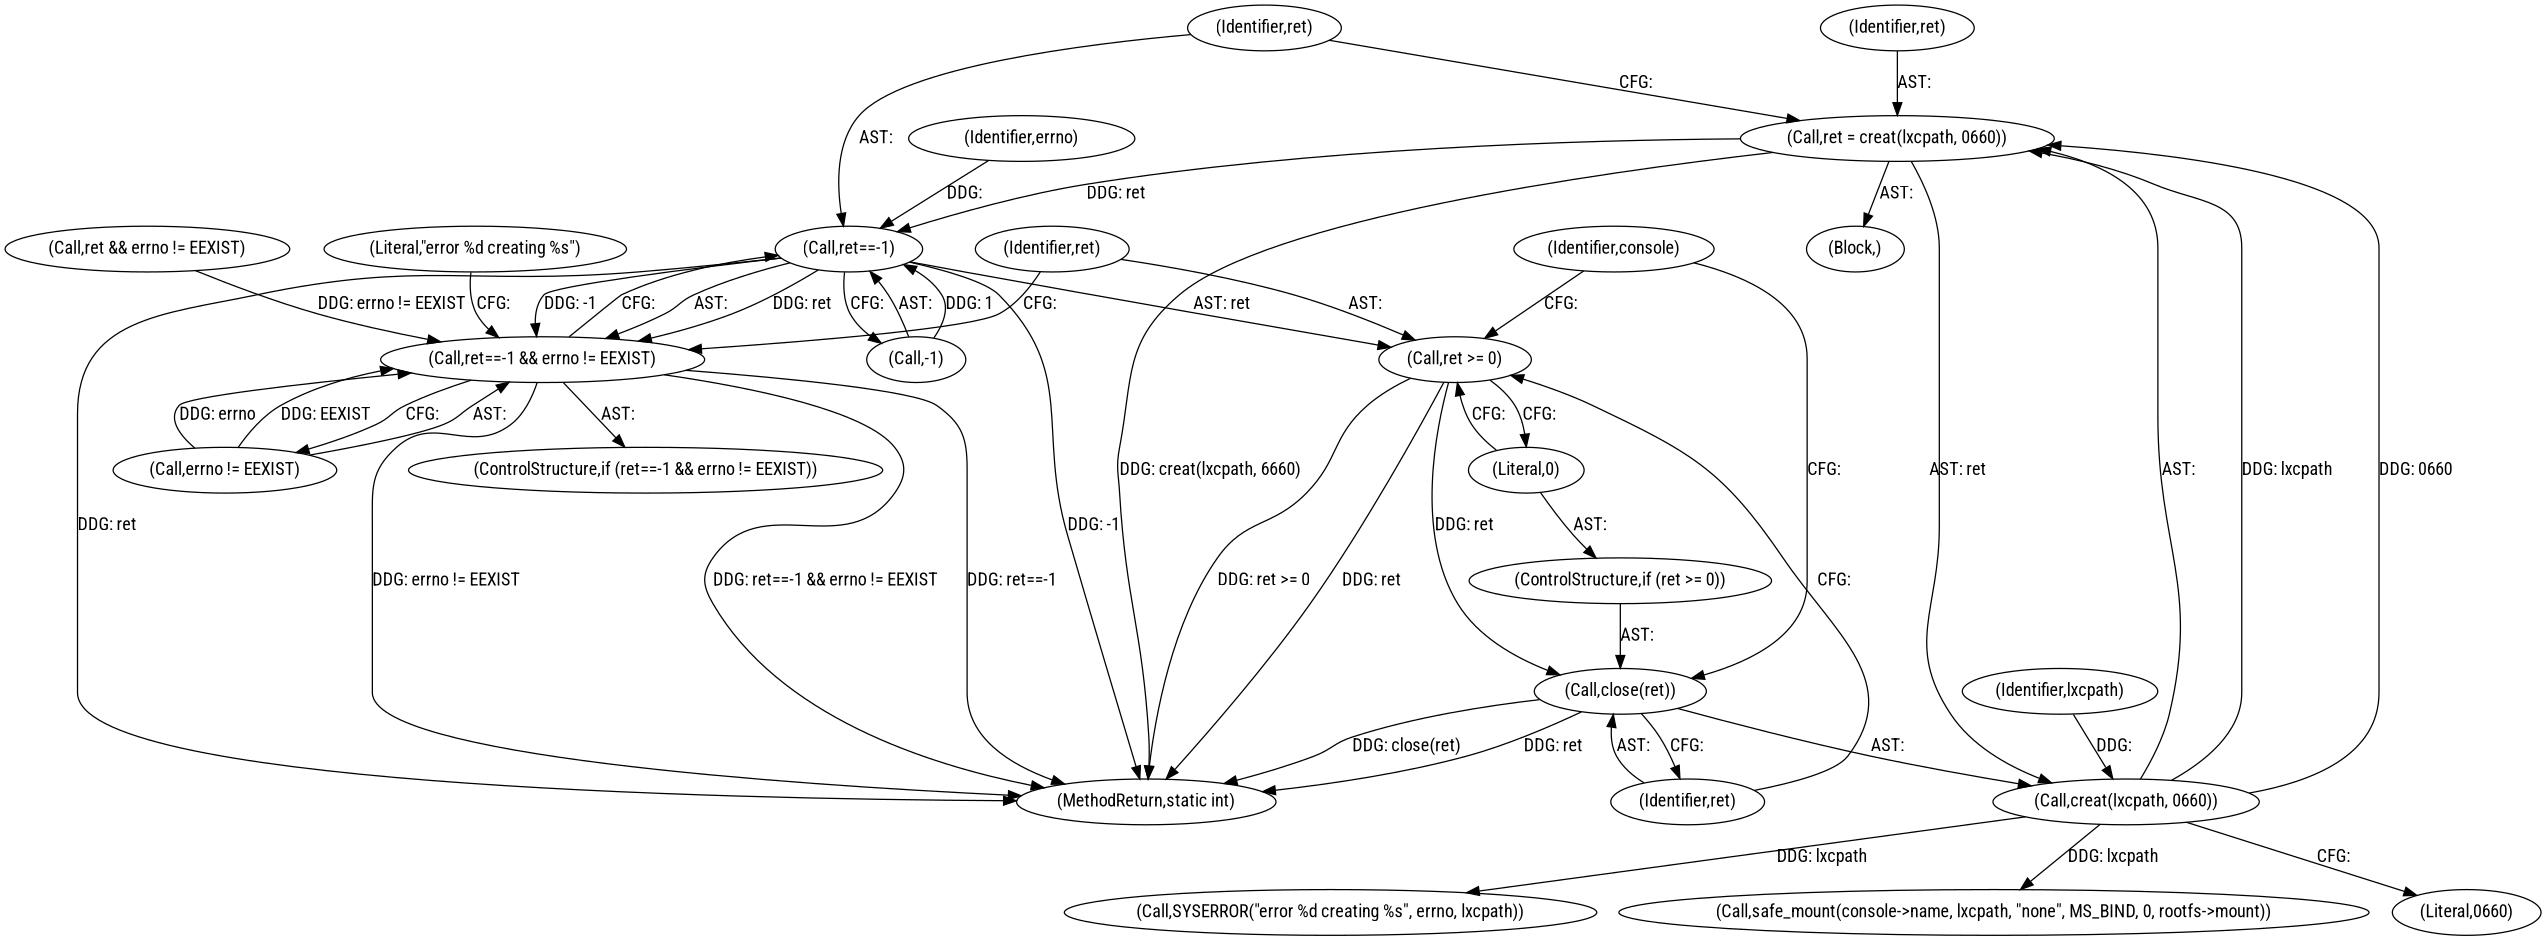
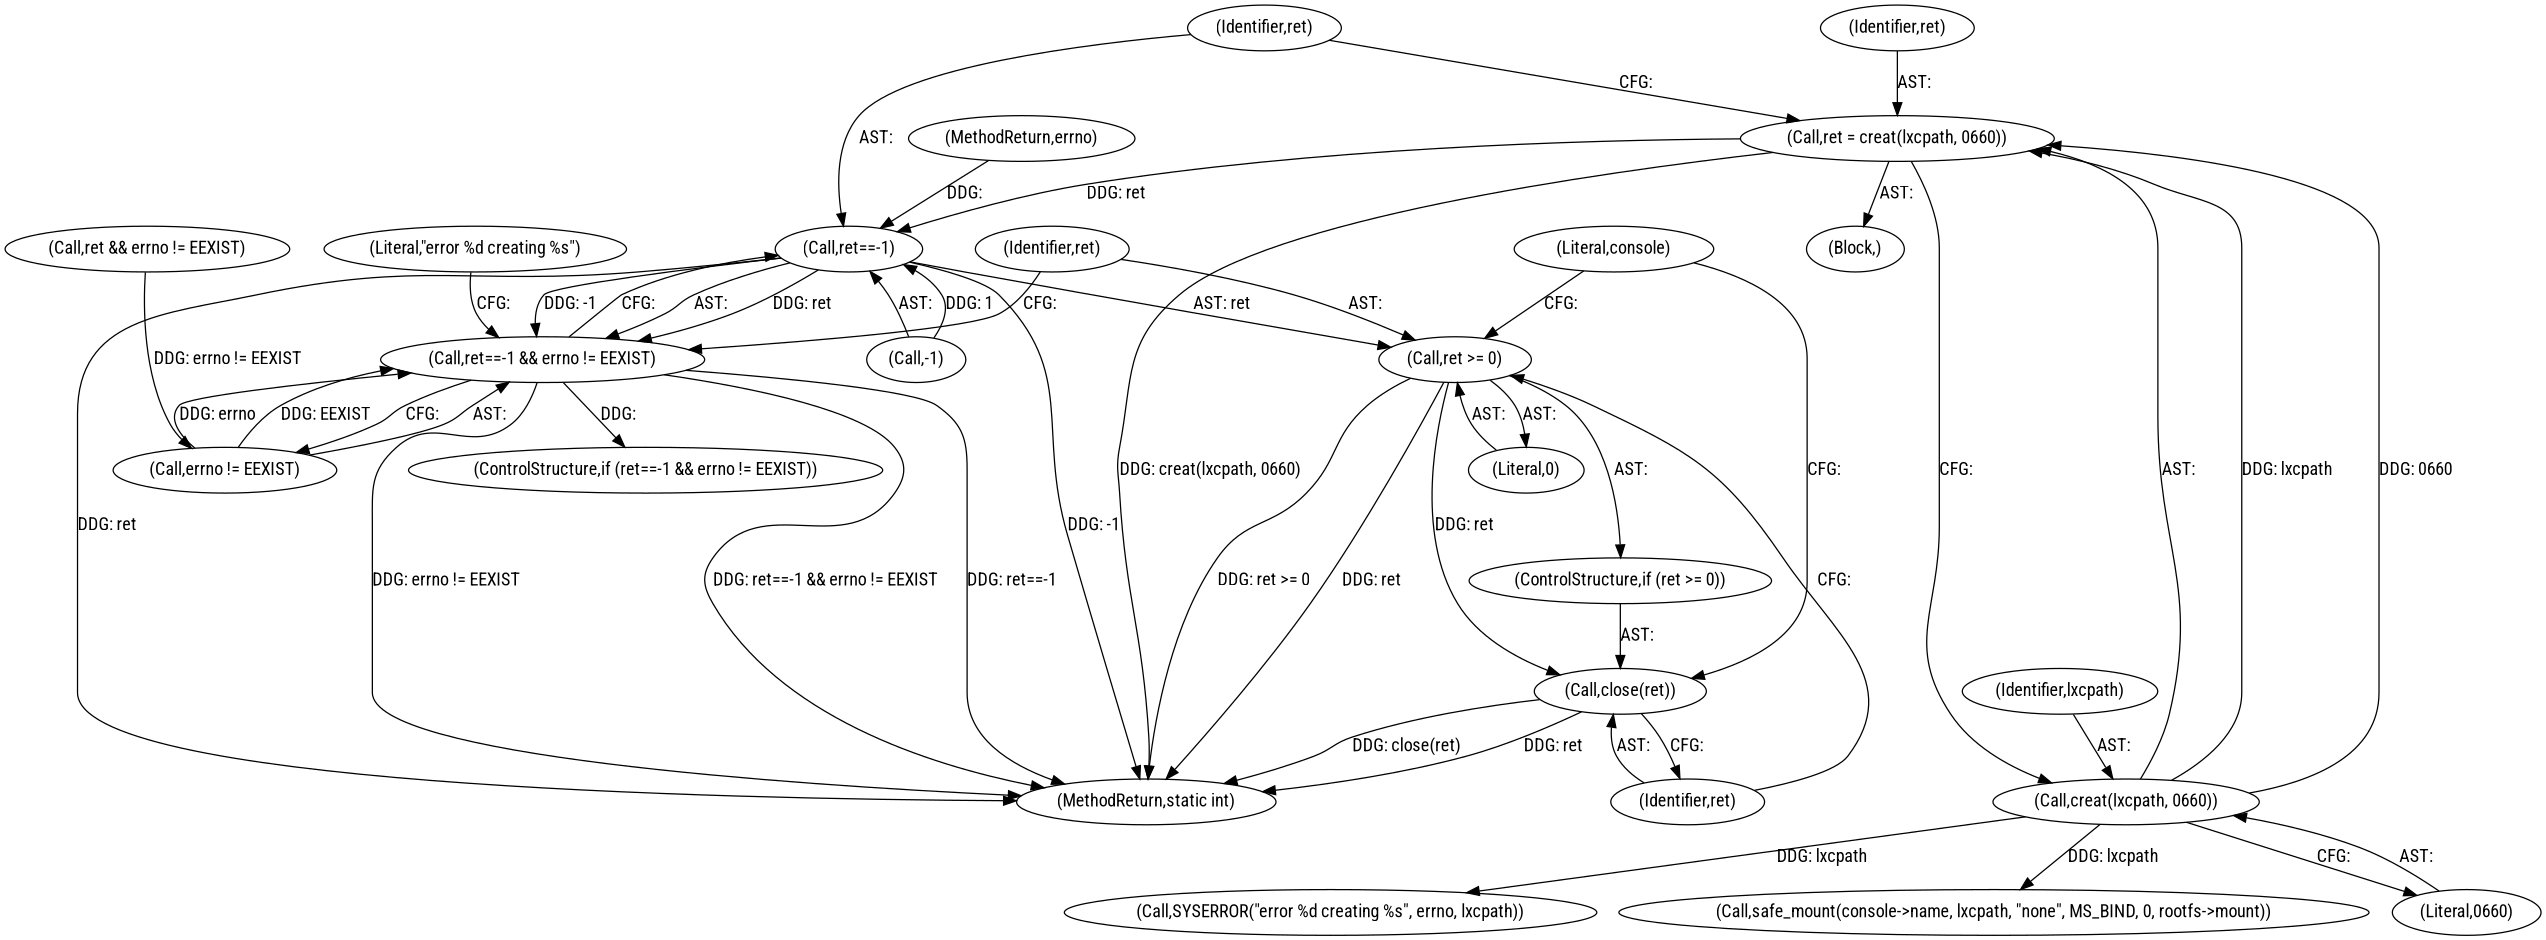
node "(Identifier,errno)": label "(Identifier,errno)" -> "(MethodReturn,errno)"
node "(Identifier,console)": label "(Identifier,console)" -> "(Literal,console)"
edge "(Call,ret==-1)" -> "(Call,-1)": removed, label "CFG:"
edge "(Call,ret && errno != EEXIST)" -> "(Call,ret==-1 && errno != EEXIST)": now "(Call,ret && errno != EEXIST)" -> "(Call,errno != EEXIST)"
edge "(Call,ret==-1 && errno != EEXIST)" -> "(ControlStructure,if (ret==-1 && errno != EEXIST))": label "AST: " -> "DDG: "
edge "(Literal,0)" -> "(Call,ret >= 0)": label "CFG: " -> "AST: "
edge "(Call,ret >= 0)" -> "(Literal,0)": label "CFG: " -> "AST: "
edge "(Call,ret = creat(lxcpath, 0660))" -> "(MethodReturn,static int)": label "DDG: creat(lxcpath, 6660)" -> "DDG: creat(lxcpath, 0660)"
edge "(Call,ret = creat(lxcpath, 0660))" -> "(Call,creat(lxcpath, 0660))": label "AST: ret" -> "CFG: "
edge "(Literal,0)" -> "(ControlStructure,if (ret >= 0))": now "(Call,ret >= 0)" -> "(ControlStructure,if (ret >= 0))"
edge "(Identifier,lxcpath)" -> "(Call,creat(lxcpath, 0660))": label "DDG: " -> "AST: "
edge "(Call,close(ret))" -> "(Call,creat(lxcpath, 0660))": now "(Literal,0660)" -> "(Call,creat(lxcpath, 0660))"
